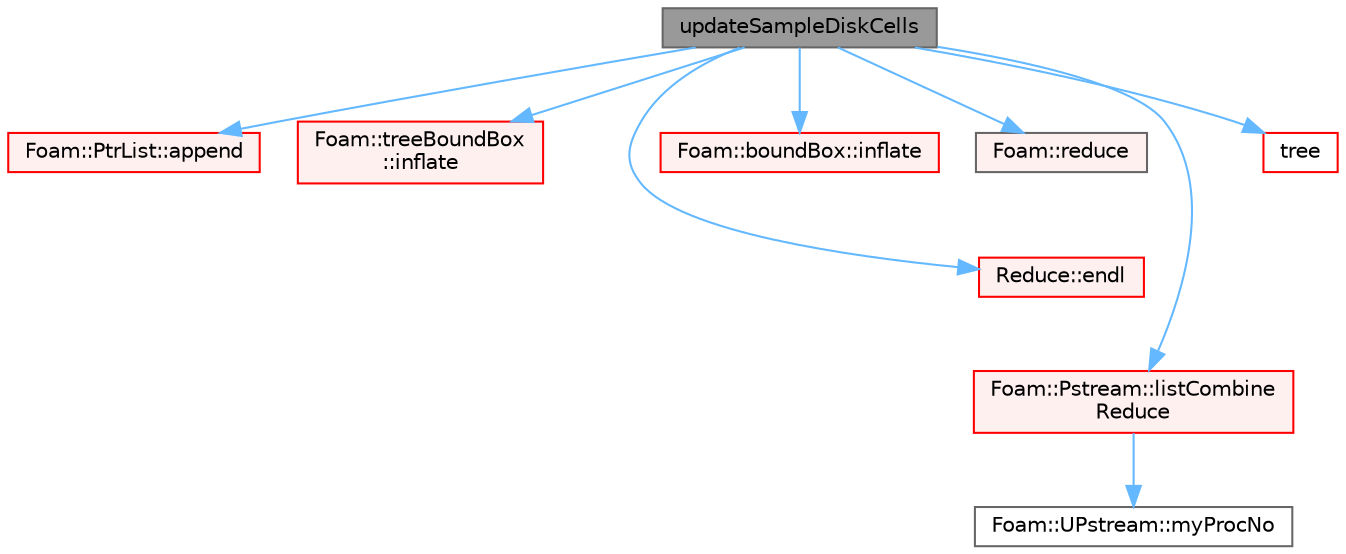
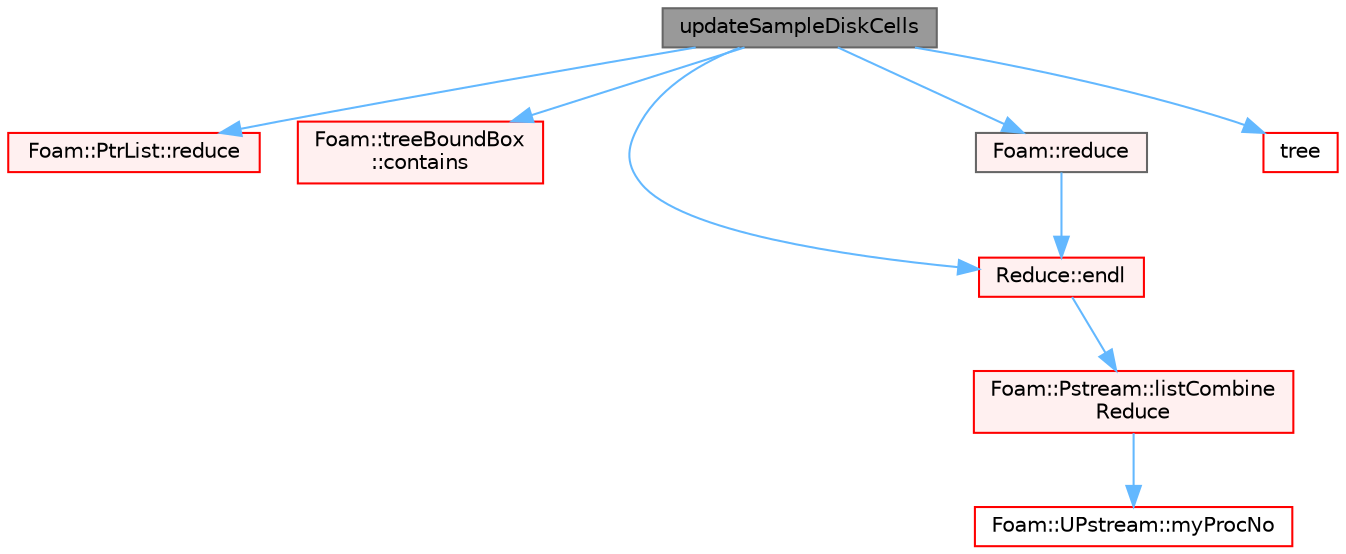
edge "updateSampleDiskCells" -> "Foam::Pstream::listCombine Reduce": now "Reduce::endl" -> "Foam::Pstream::listCombine Reduce"
node "Foam::PtrList::append": label "Foam::PtrList::append" -> "Foam::PtrList::reduce"
node "Foam::treeBoundBox ::inflate": label "Foam::treeBoundBox ::inflate" -> "Foam::treeBoundBox ::contains"
node "Foam::boundBox::inflate": removed
edge "Foam::reduce" -> "Reduce::endl": added
node "Foam::UPstream::myProcNo": color grey40 -> red
